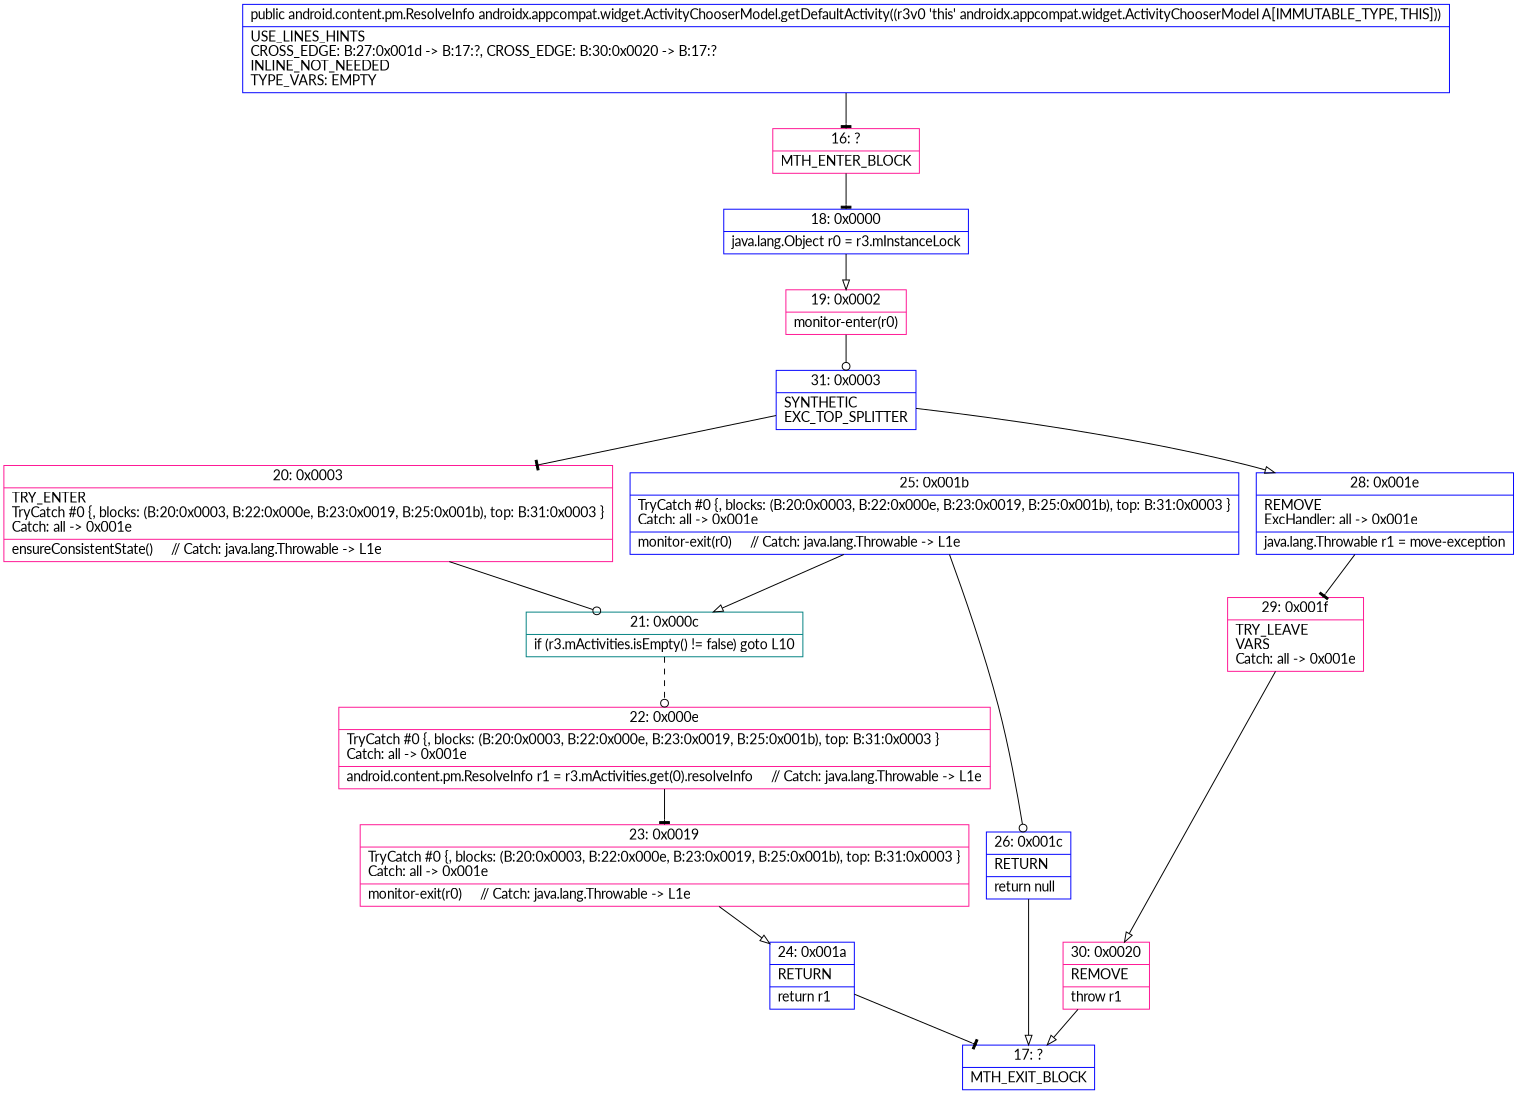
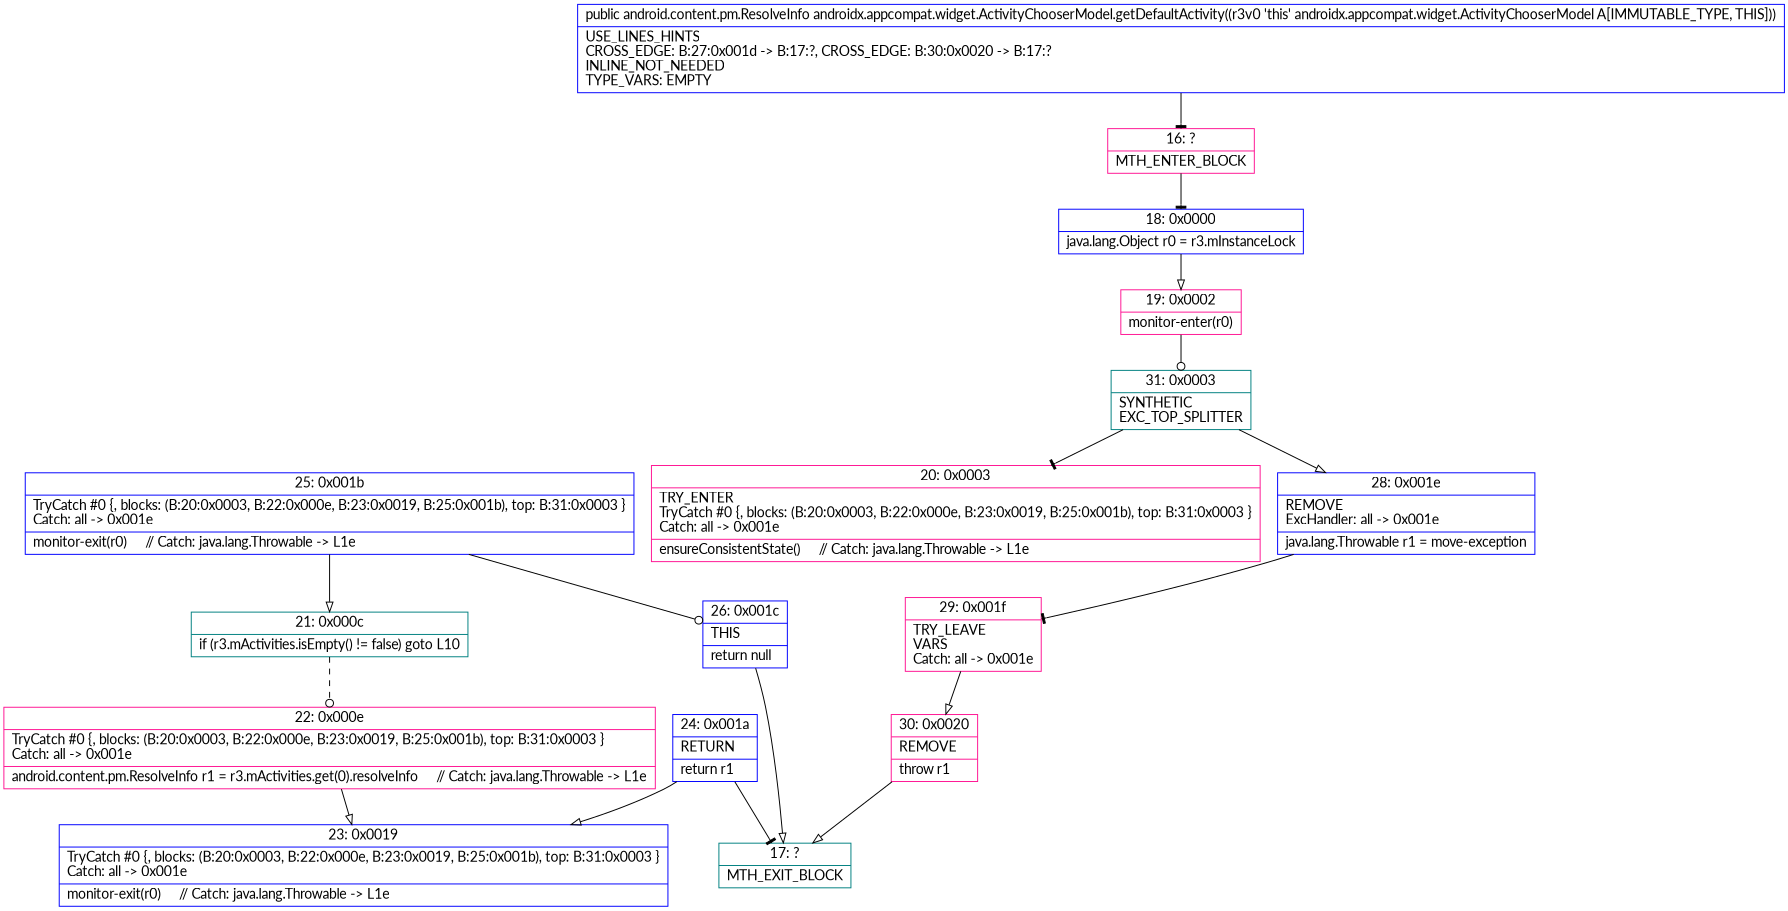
node "31: 0x0003": color blue -> teal
edge "20: 0x0003" -> "21: 0x000c": removed
edge "22: 0x000e" -> "23: 0x0019": arrowhead tee -> onormal
node "23: 0x0019": color deeppink -> blue
node "26: 0x001c": text "RETURN" -> "THIS"
edge "23: 0x0019" -> "24: 0x001a": reversed
node "17: ?": color blue -> teal
